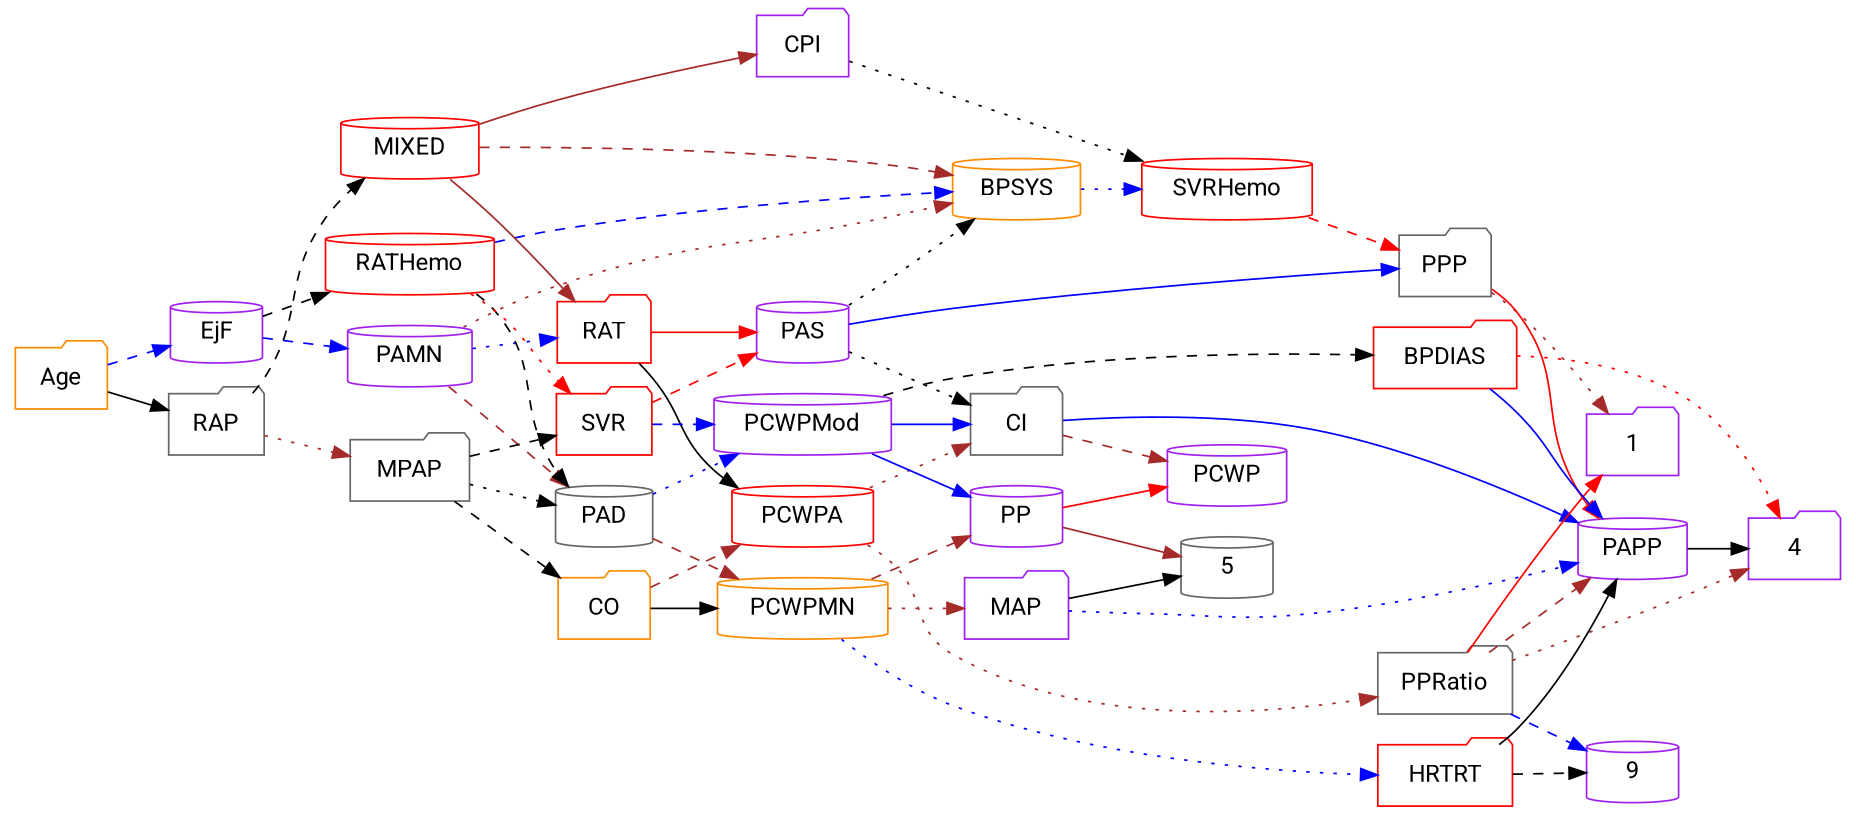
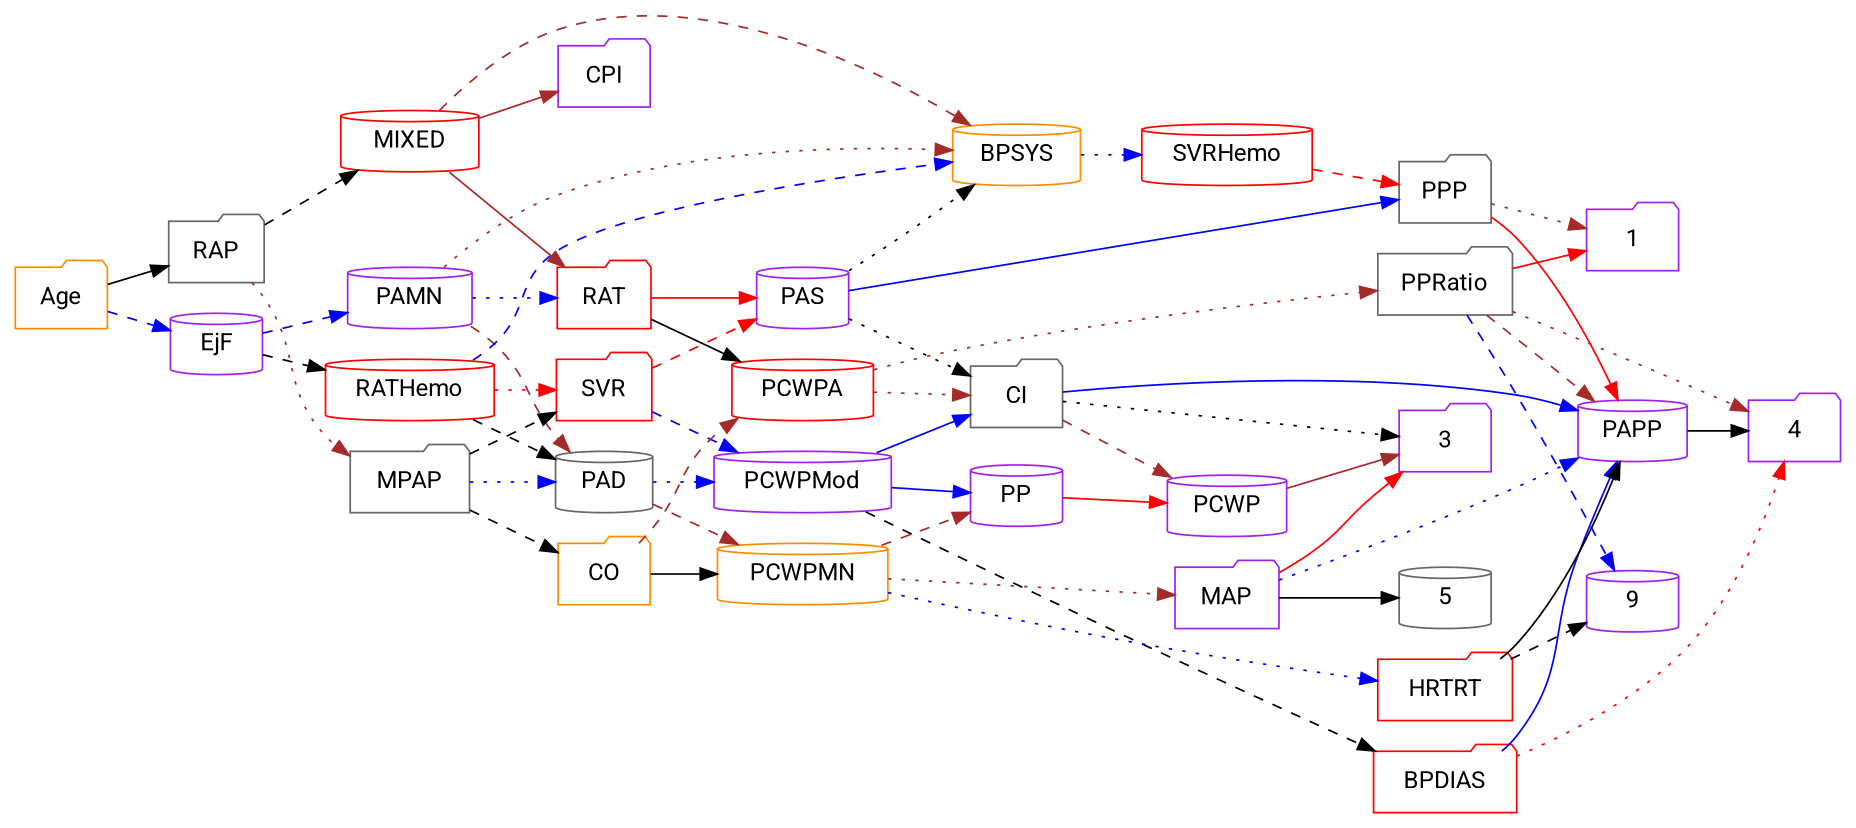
edge "CPI" -> "SVRHemo": removed
node "3": added
edge "MPAP" -> "PAD": color black -> blue
edge "PP" -> "5": removed
